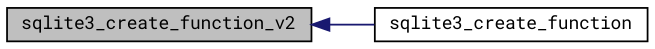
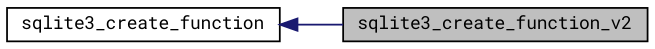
edge "sqlite3_create_function" -> "sqlite3_create_function_v2": reversed
